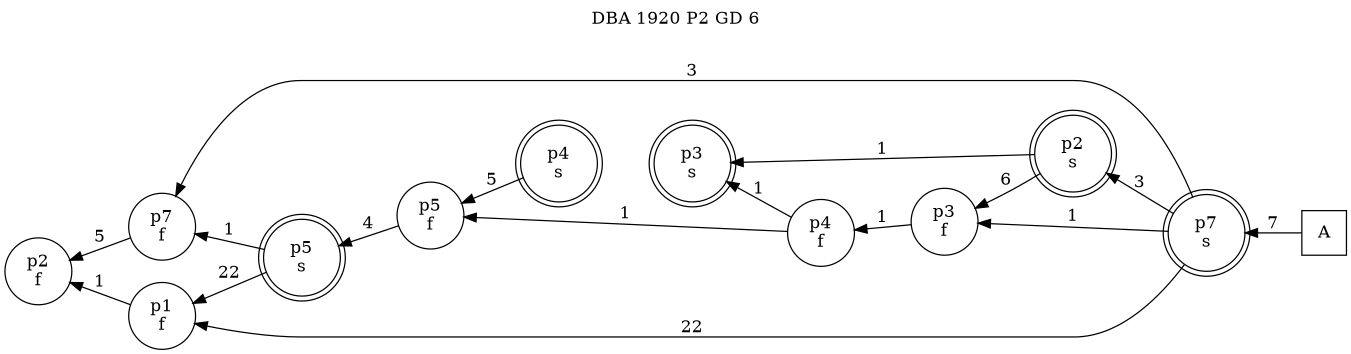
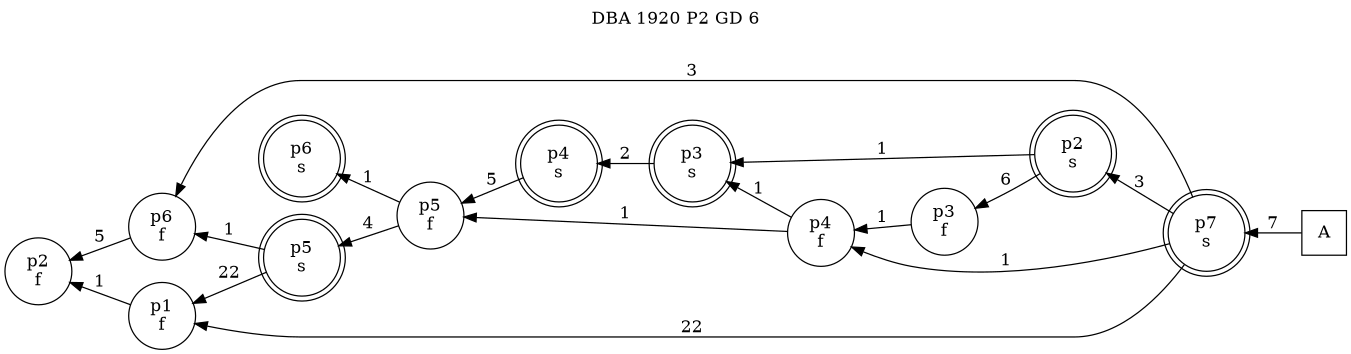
node "p6 s": added
edge "p3 s" -> "p4 s": added, label "2"
node "p7 f": label "p7 f" -> "p6 f"
edge "p7 s" -> "p3 f": now "p7 s" -> "p4 f"
